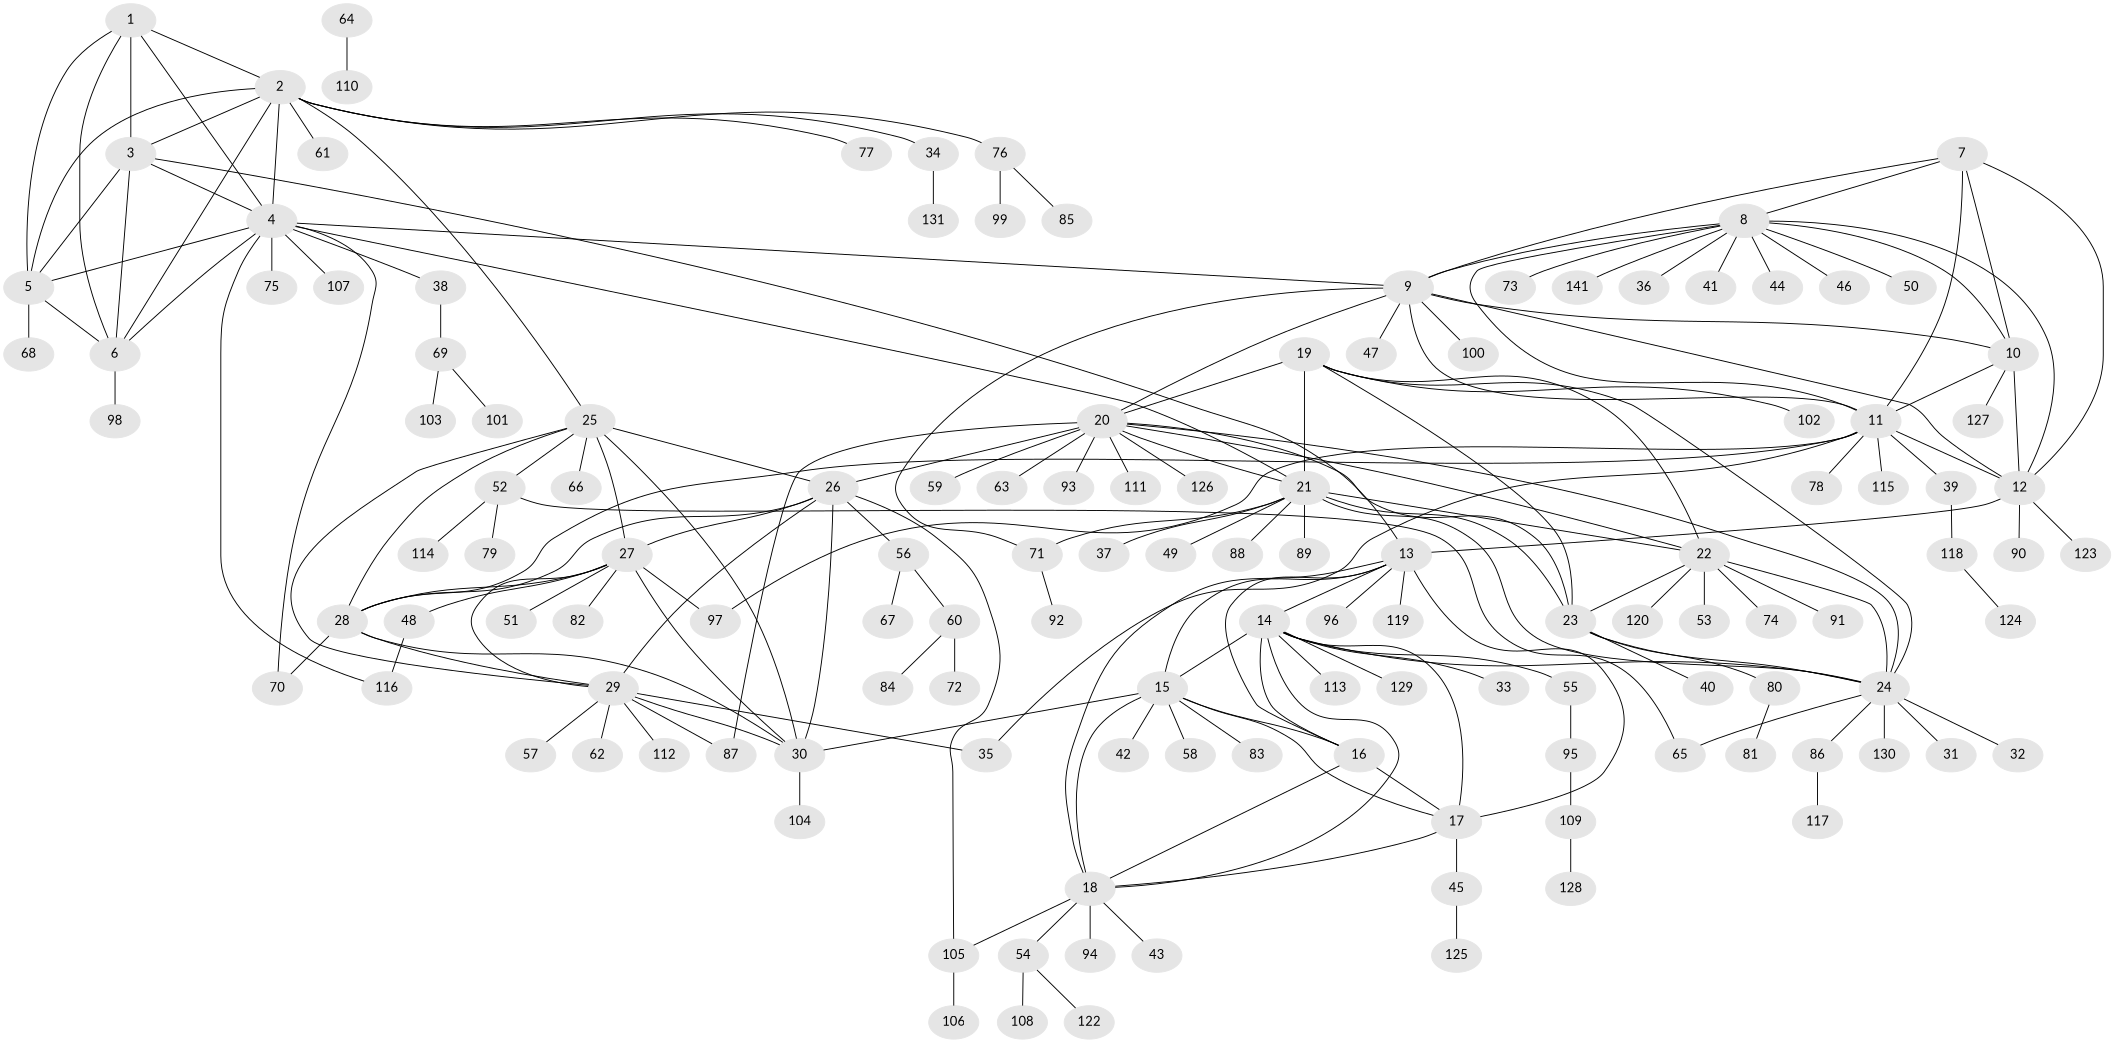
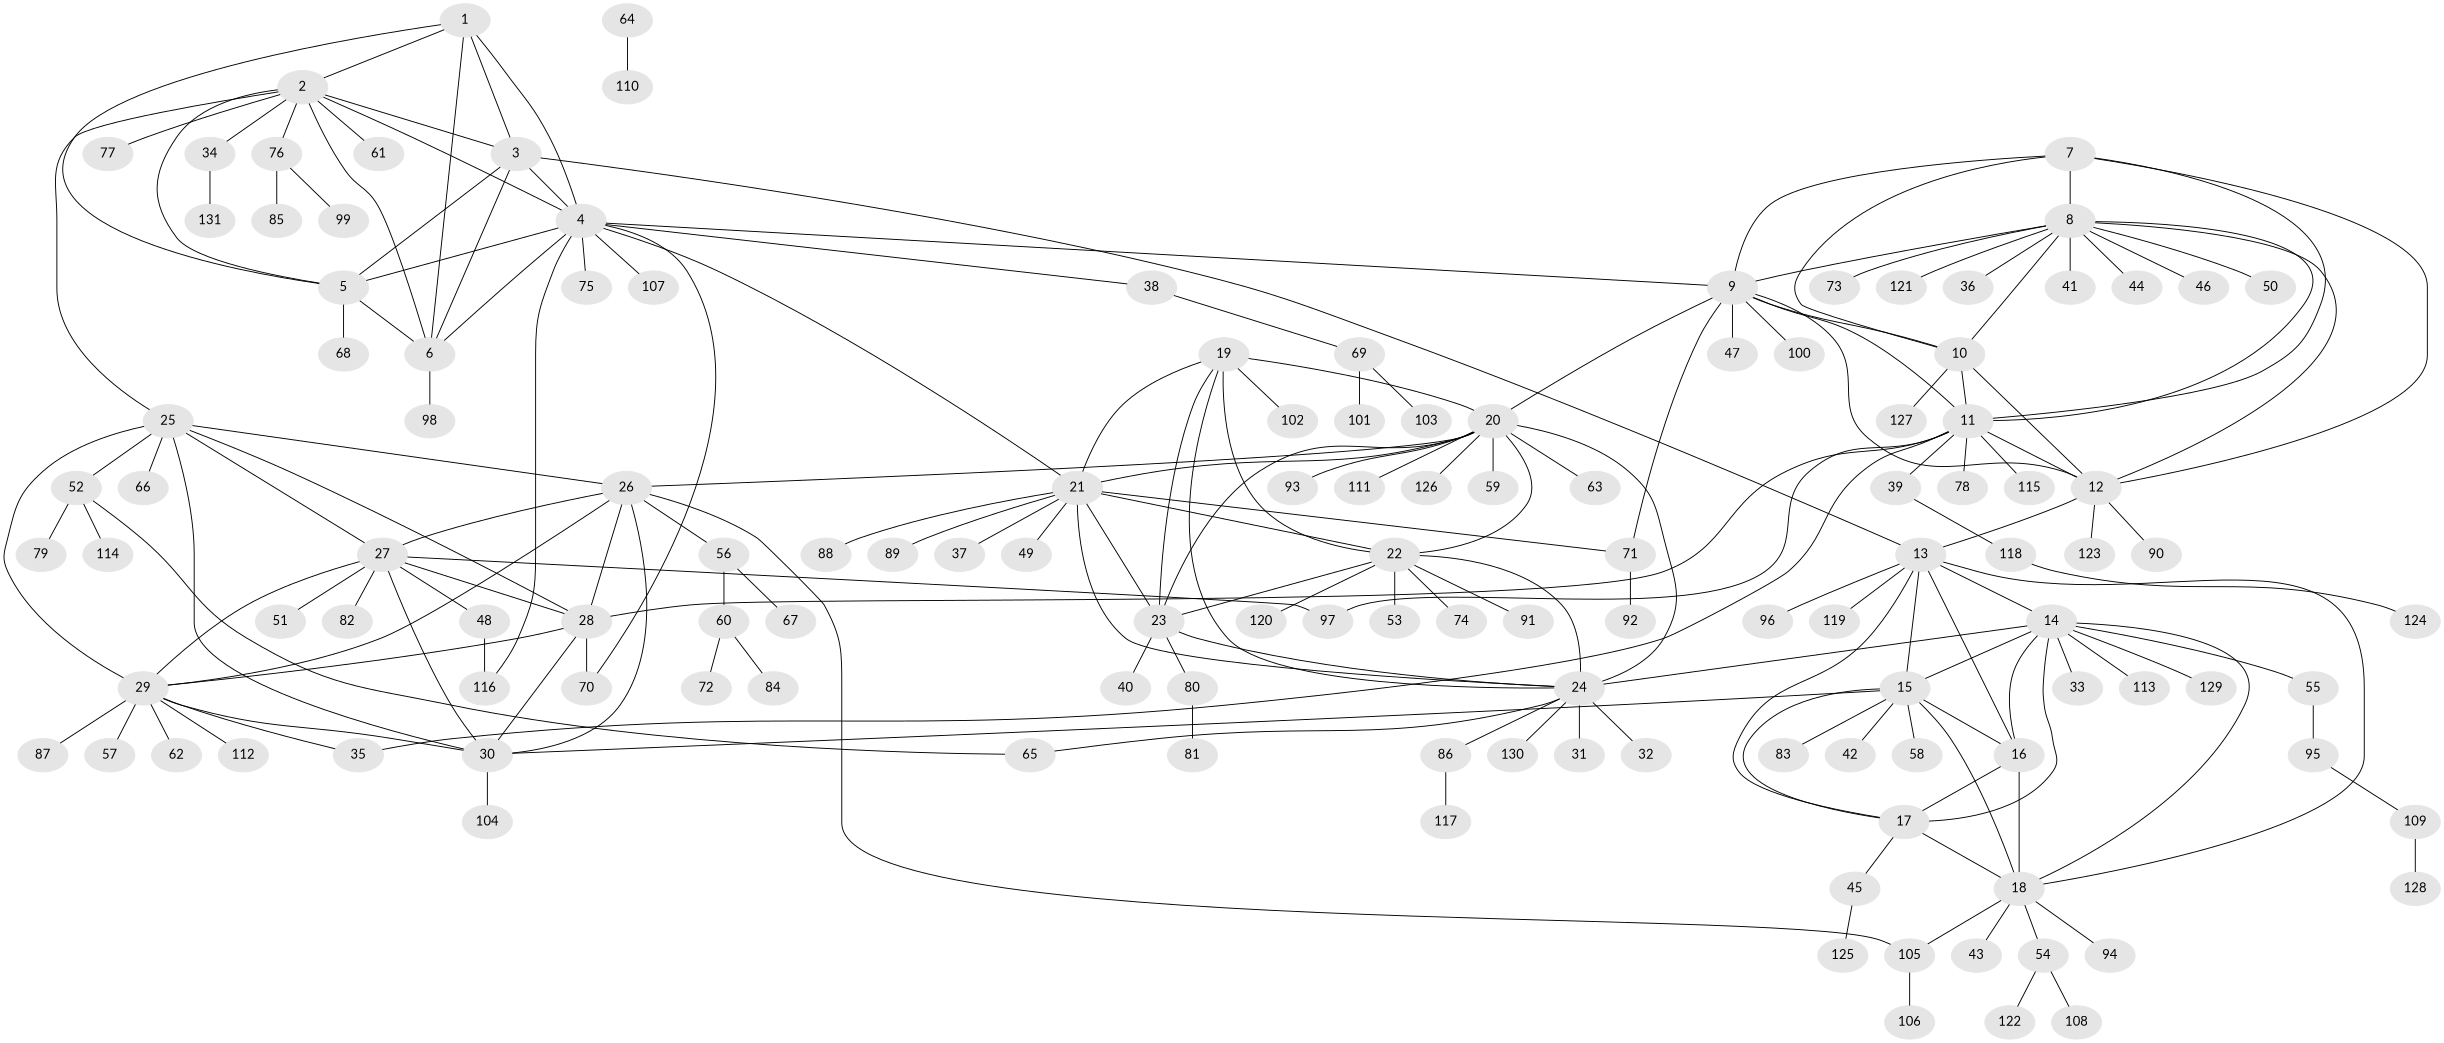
node "141": label "141" -> "121"
edge "20" -- "87": removed
